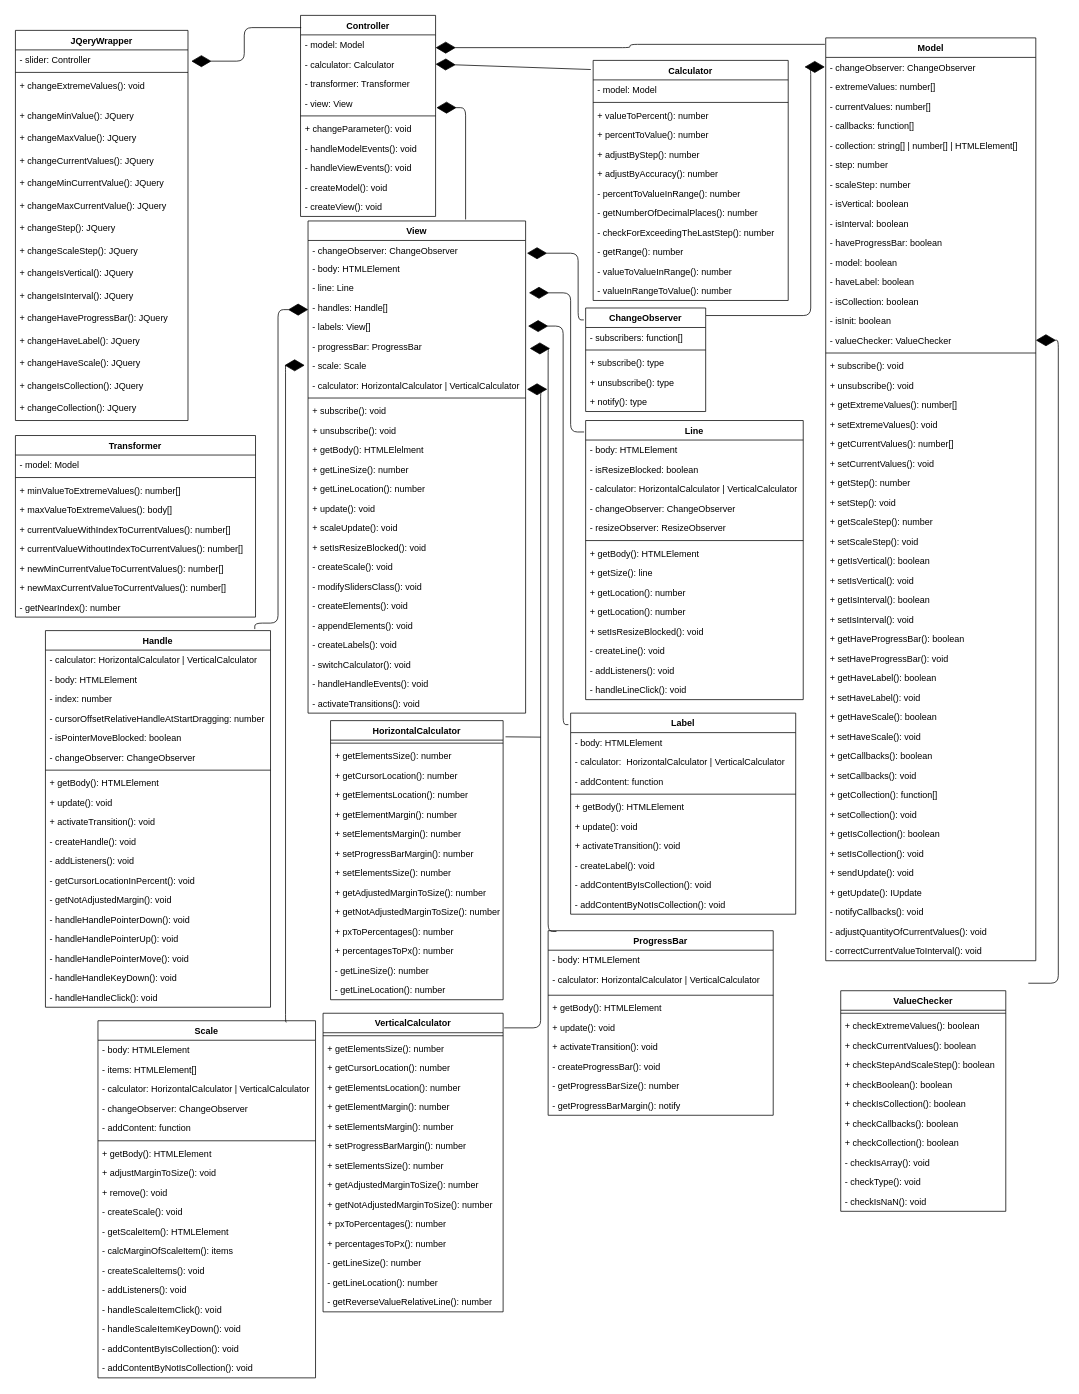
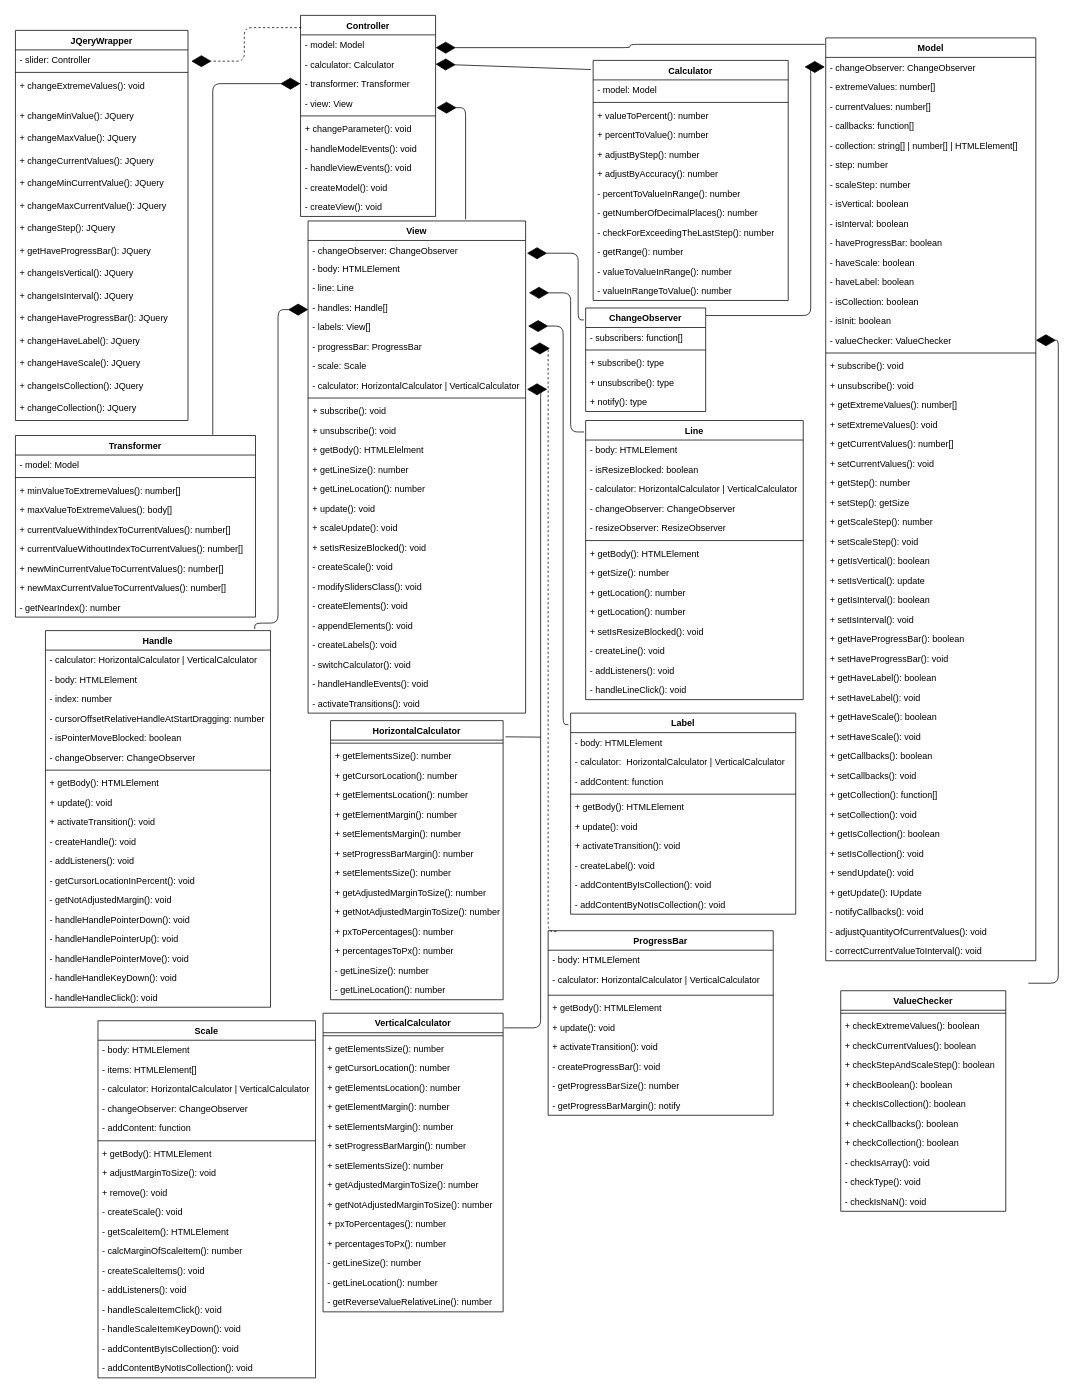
edge "Controller" -> "- slider: Controller": style solid -> dashed
edge "Transformer" -> "- transformer: Transformer": added
node "+ changeScaleStep(): JQuery": label "+ changeScaleStep(): JQuery" -> "+ getHaveProgressBar(): JQuery"
node "- model: boolean": label "- model: boolean" -> "- haveScale: boolean"
node "+ setStep(): void": label "+ setStep(): void" -> "+ setStep(): getSize"
node "+ getSize(): line": label "+ getSize(): line" -> "+ getSize(): number"
node "+ setIsVertical(): void": label "+ setIsVertical(): void" -> "+ setIsVertical(): update"
edge "ProgressBar" -> "- progressBar: ProgressBar": style solid -> dashed
edge "Scale" -> "- scale: Scale": removed
node "- calcMarginOfScaleItem(): items": label "- calcMarginOfScaleItem(): items" -> "- calcMarginOfScaleItem(): number"
